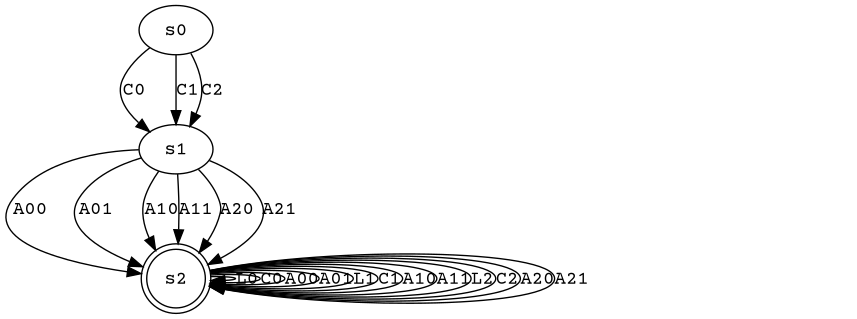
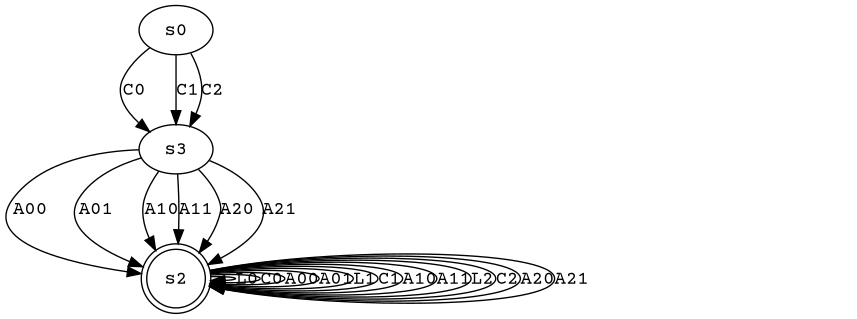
node "s1": label "s1" -> "s3"
